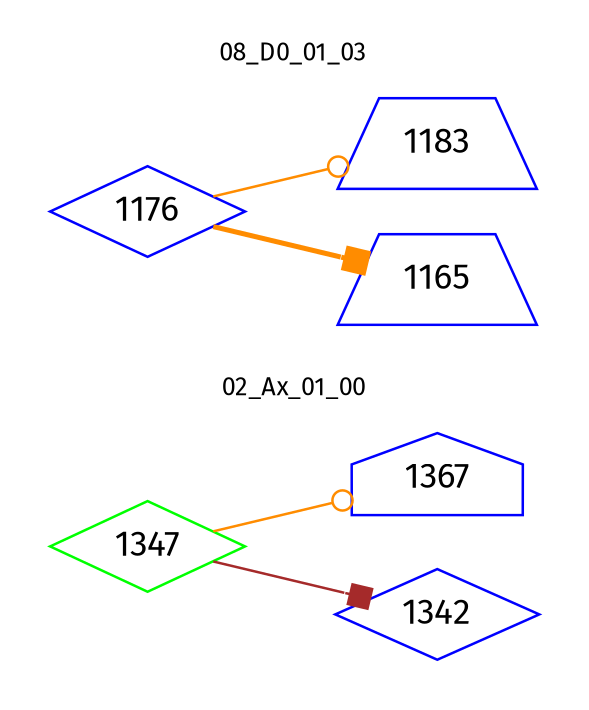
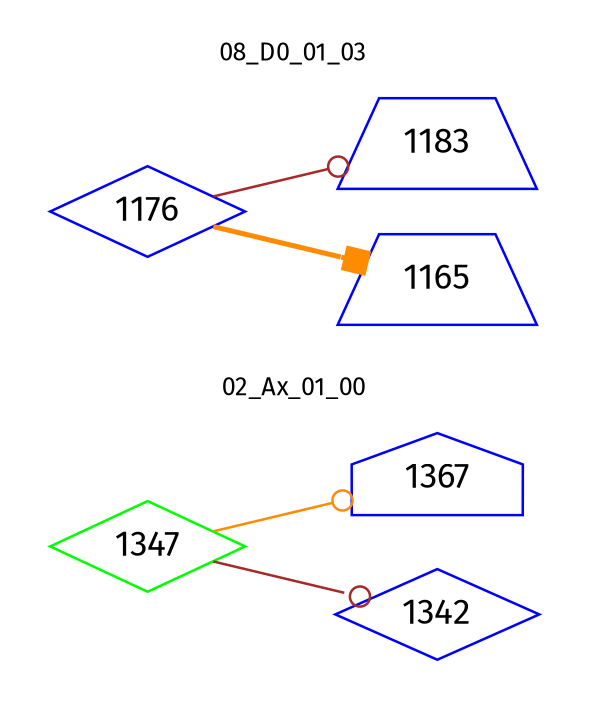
edge "1176" -> "1183": color darkorange -> brown
edge "1347" -> "1342": arrowhead box -> odot
